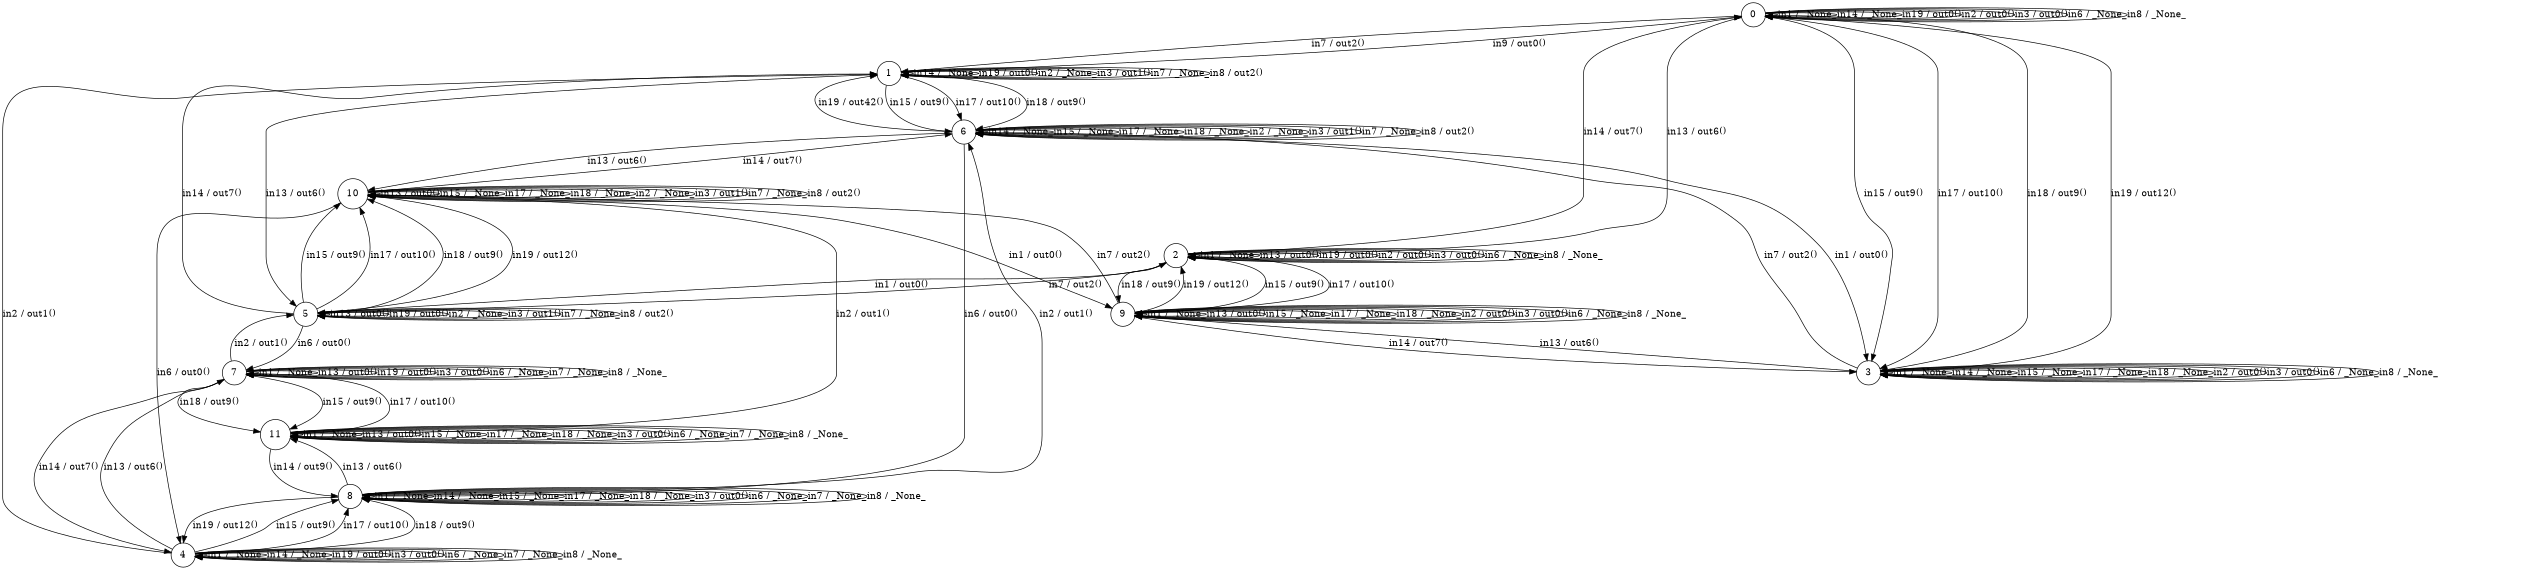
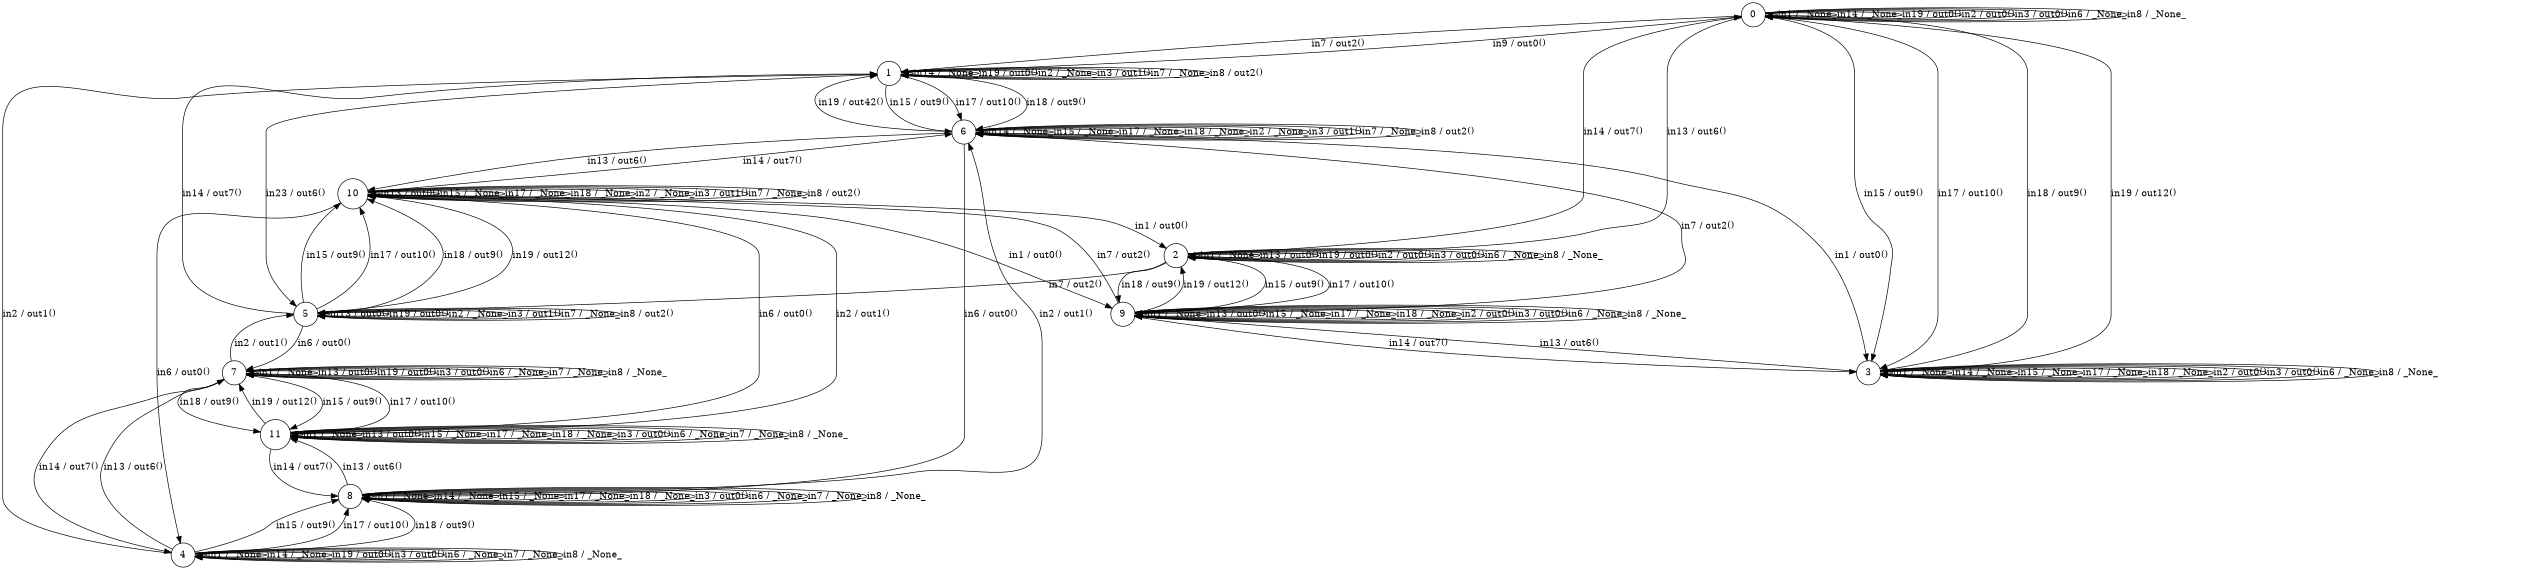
edge "3" -> "6": now "9" -> "6"
edge "1" -> "5": label "in13 / out6()" -> "in23 / out6()"
edge "5" -> "2": now "10" -> "2"
edge "10" -> "11": added, label "in6 / out0()"
edge "11" -> "7": added, label "in19 / out12()"
edge "11" -> "8": label "in14 / out9()" -> "in14 / out7()"
edge "8" -> "4": removed, label "in19 / out12()"
